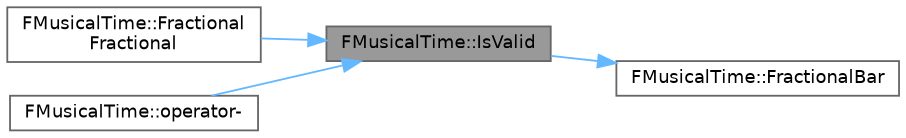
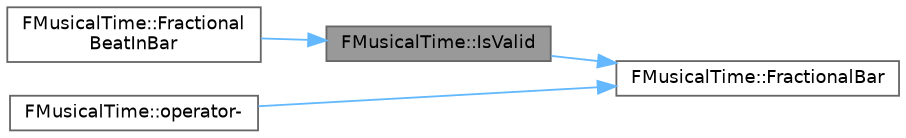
node "FMusicalTime::Fractional Fractional": label "FMusicalTime::Fractional Fractional" -> "FMusicalTime::Fractional BeatInBar"
edge "FMusicalTime::operator-" -> "FMusicalTime::IsValid": now "FMusicalTime::operator-" -> "FMusicalTime::FractionalBar"
